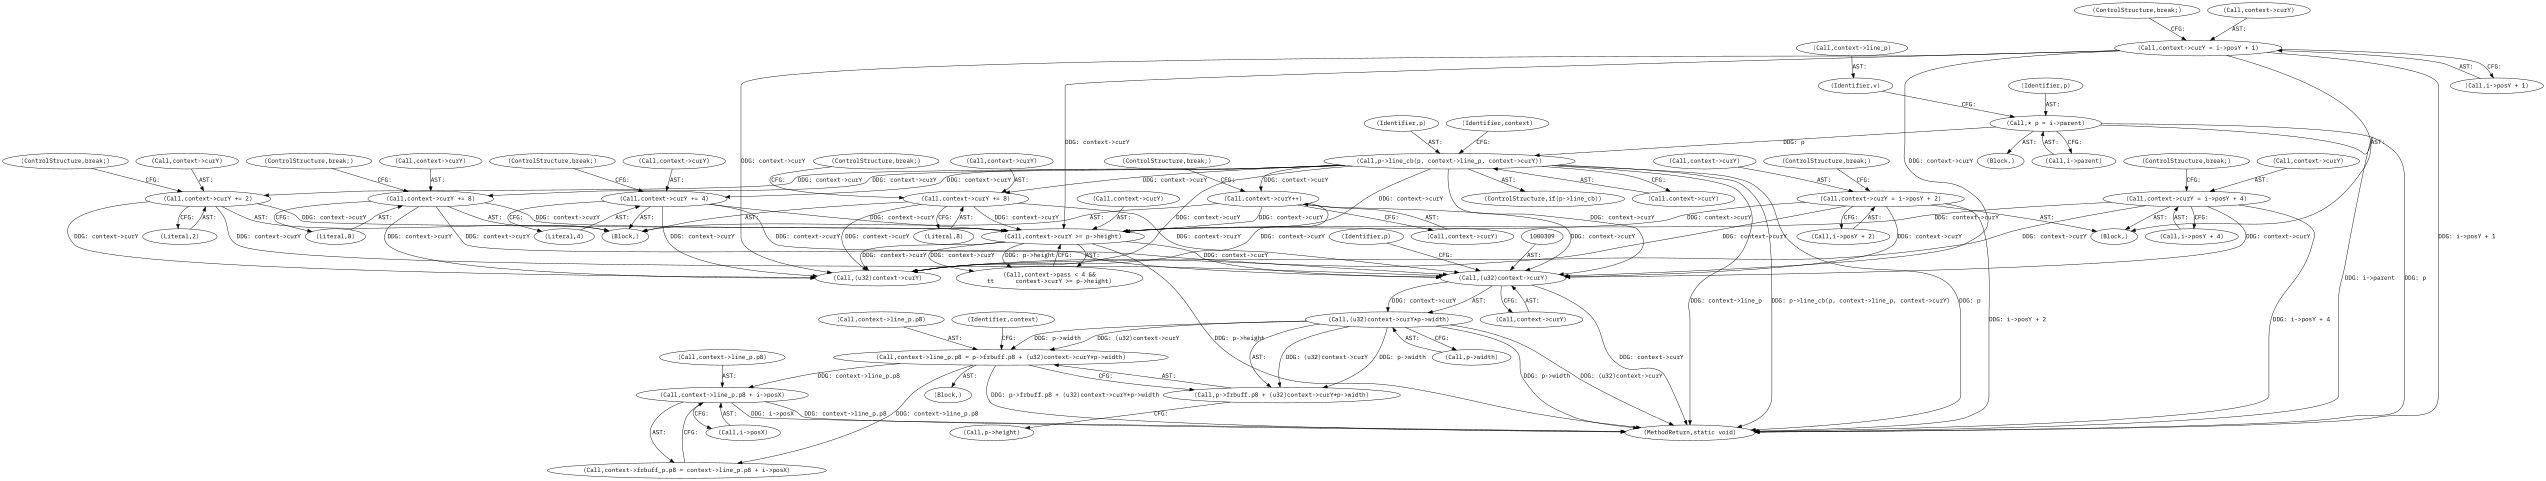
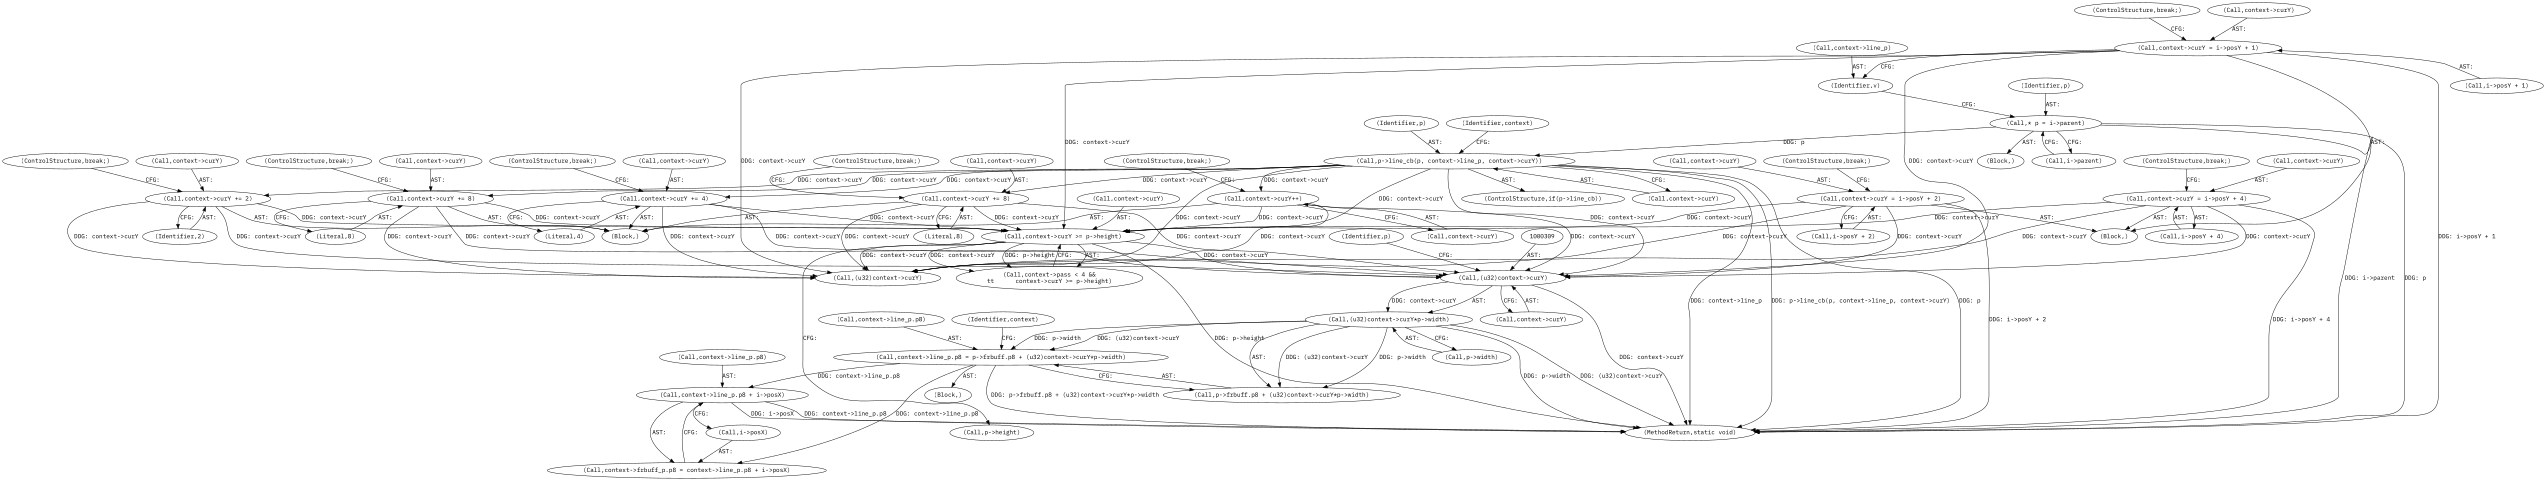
edge "(Call,context->curY = i->posY + 1)" -> "(Call,i->posY + 1)": now "(Call,context->curY = i->posY + 1)" -> "(Identifier,v)"
edge "(Call,i->parent)" -> "(Call,* p = i->parent)": label "AST: " -> "CFG: "
edge "(Call,context->curY = i->posY + 4)" -> "(Call,i->posY + 4)": label "CFG: " -> "AST: "
node "(Literal,2)": label "(Literal,2)" -> "(Identifier,2)"
edge "(Call,p->frbuff.p8 + (u32)context->curY*p->width)" -> "(Call,p->height)": now "(Call,context->curY >= p->height)" -> "(Call,p->height)"
edge "(Call,i->posX)" -> "(Call,context->line_p.p8 + i->posX)": now "(Call,i->posX)" -> "(Call,context->frbuff_p.p8 = context->line_p.p8 + i->posX)"
